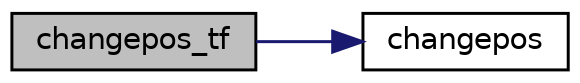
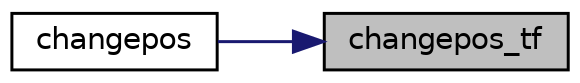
edge "changepos_tf" -> "changepos": reversed
